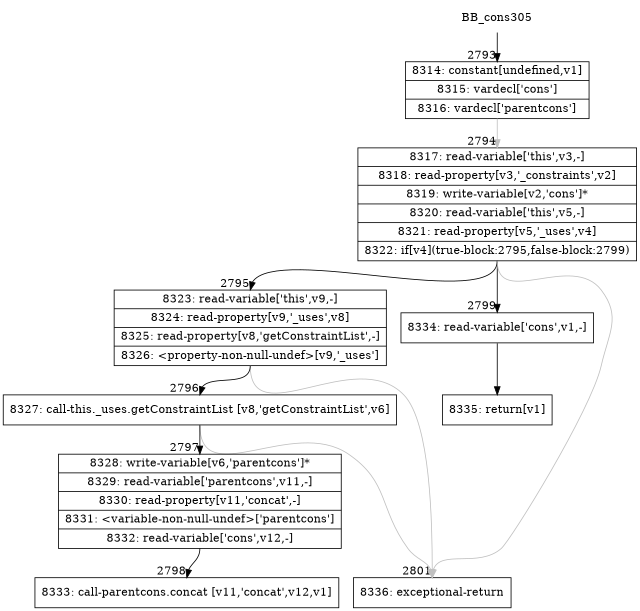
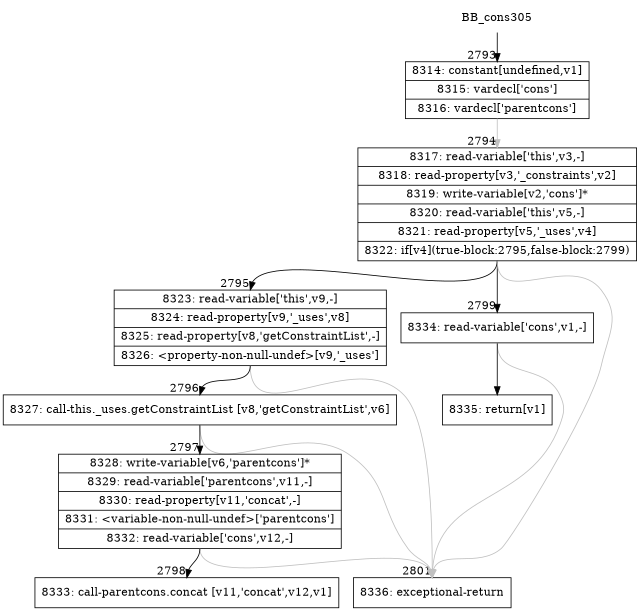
edge "8334: read-variable['cons',v1,-]" -> "8336: exceptional-return": added
edge "8328: write-variable[v6,'parentcons']*" -> "8336: exceptional-return": added
